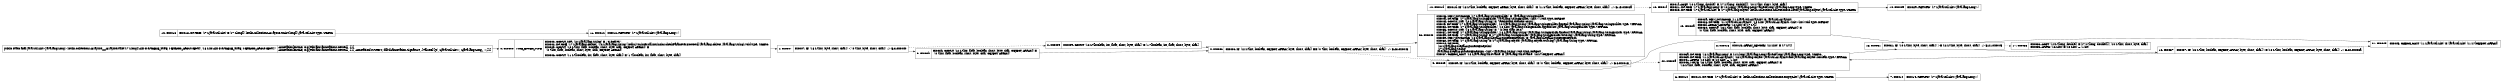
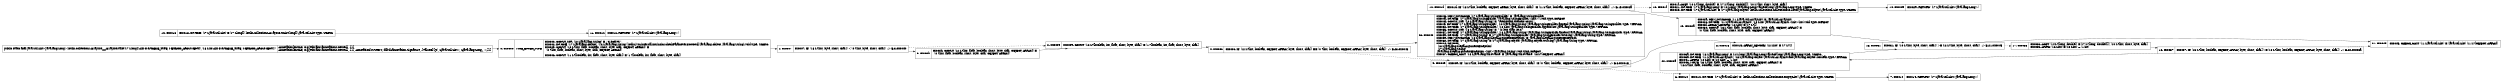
edge "12: 0x001d" -> "15: 0x002a": added
edge "3: 0x000b" -> "4: 0x000c": now "3: 0x000b" -> "2: 0x0009"
edge "16: 0x0031" -> "18: 0x0037": now "17: 0x0033" -> "18: 0x0037"
edge "5: 0x000e" -> "20: 0x003a": now "5: 0x000e" -> "6: 0x0010"
